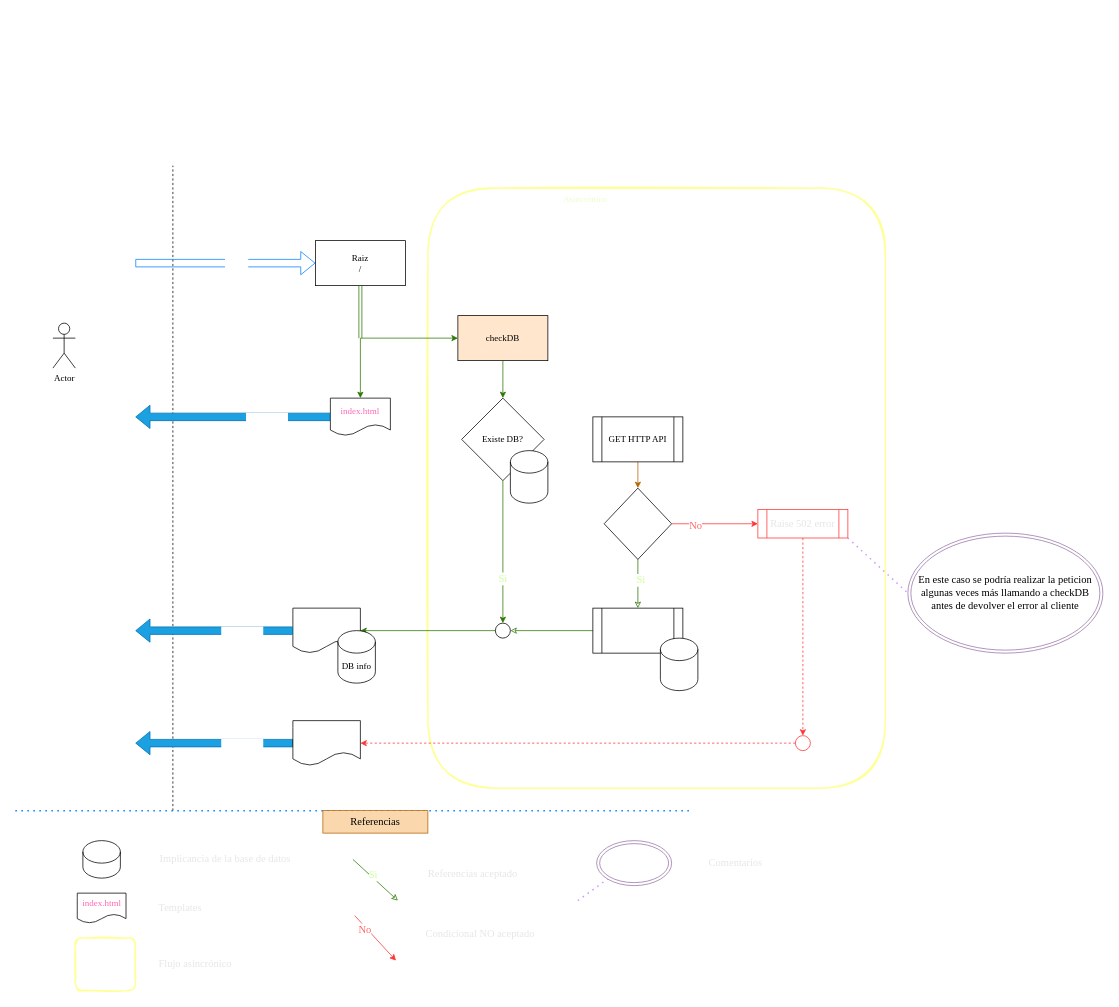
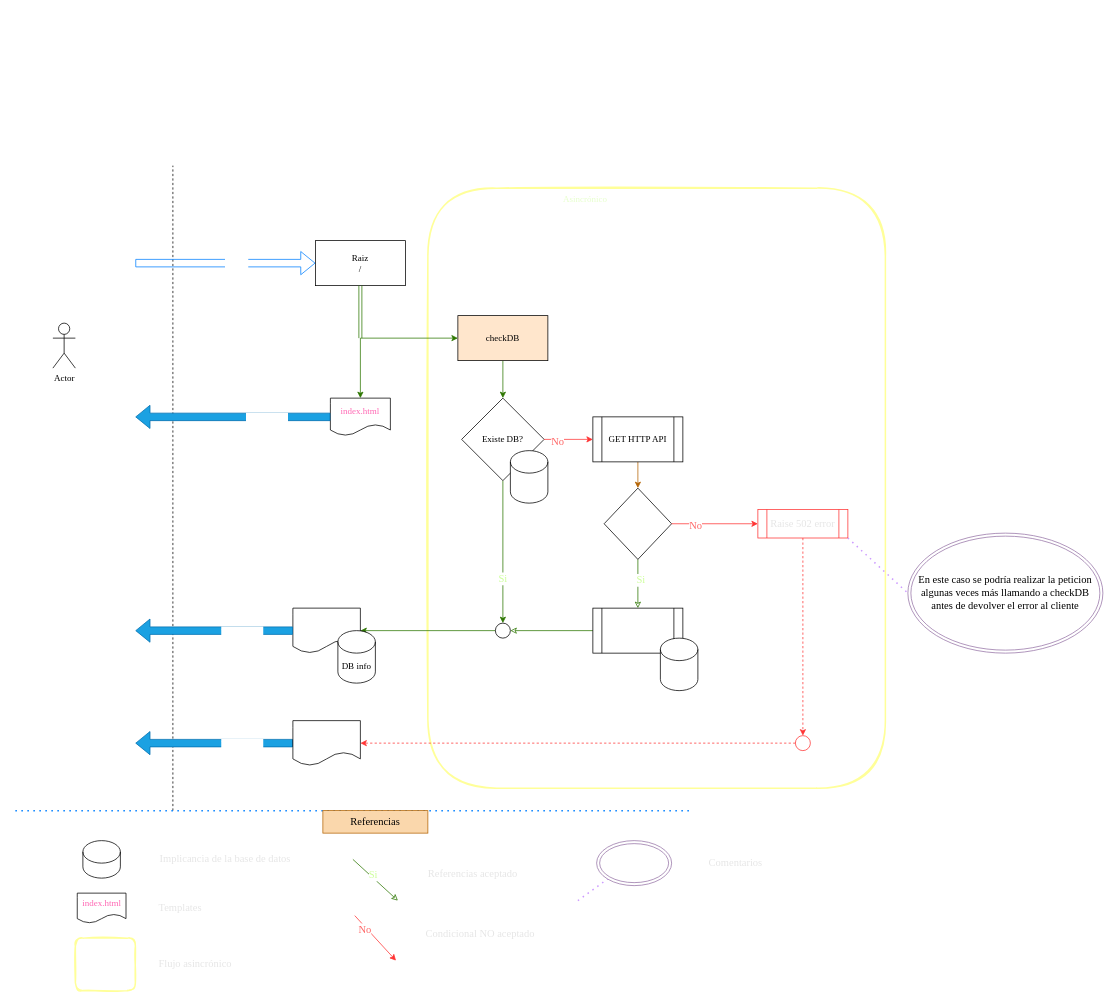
edge "Existe DB?" -> "GET HTTP API": added, label "No"
